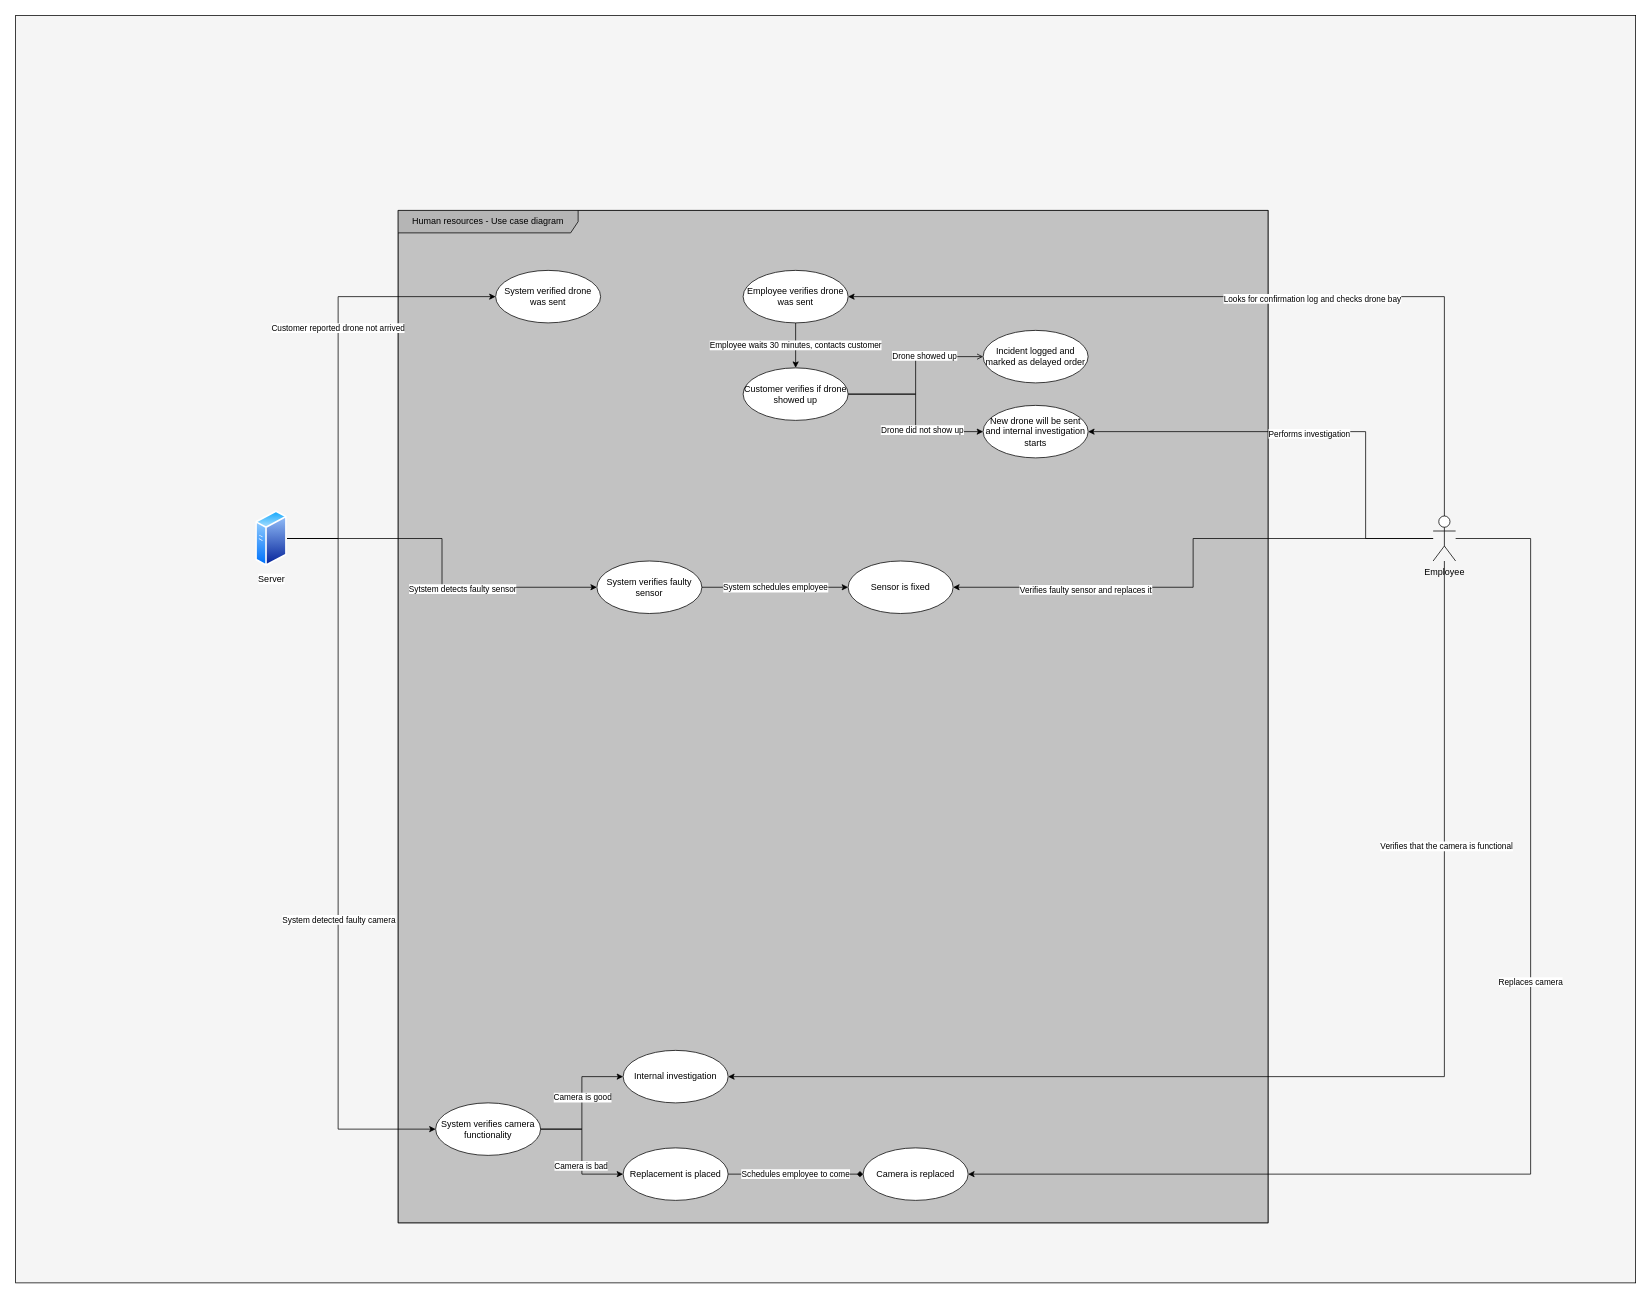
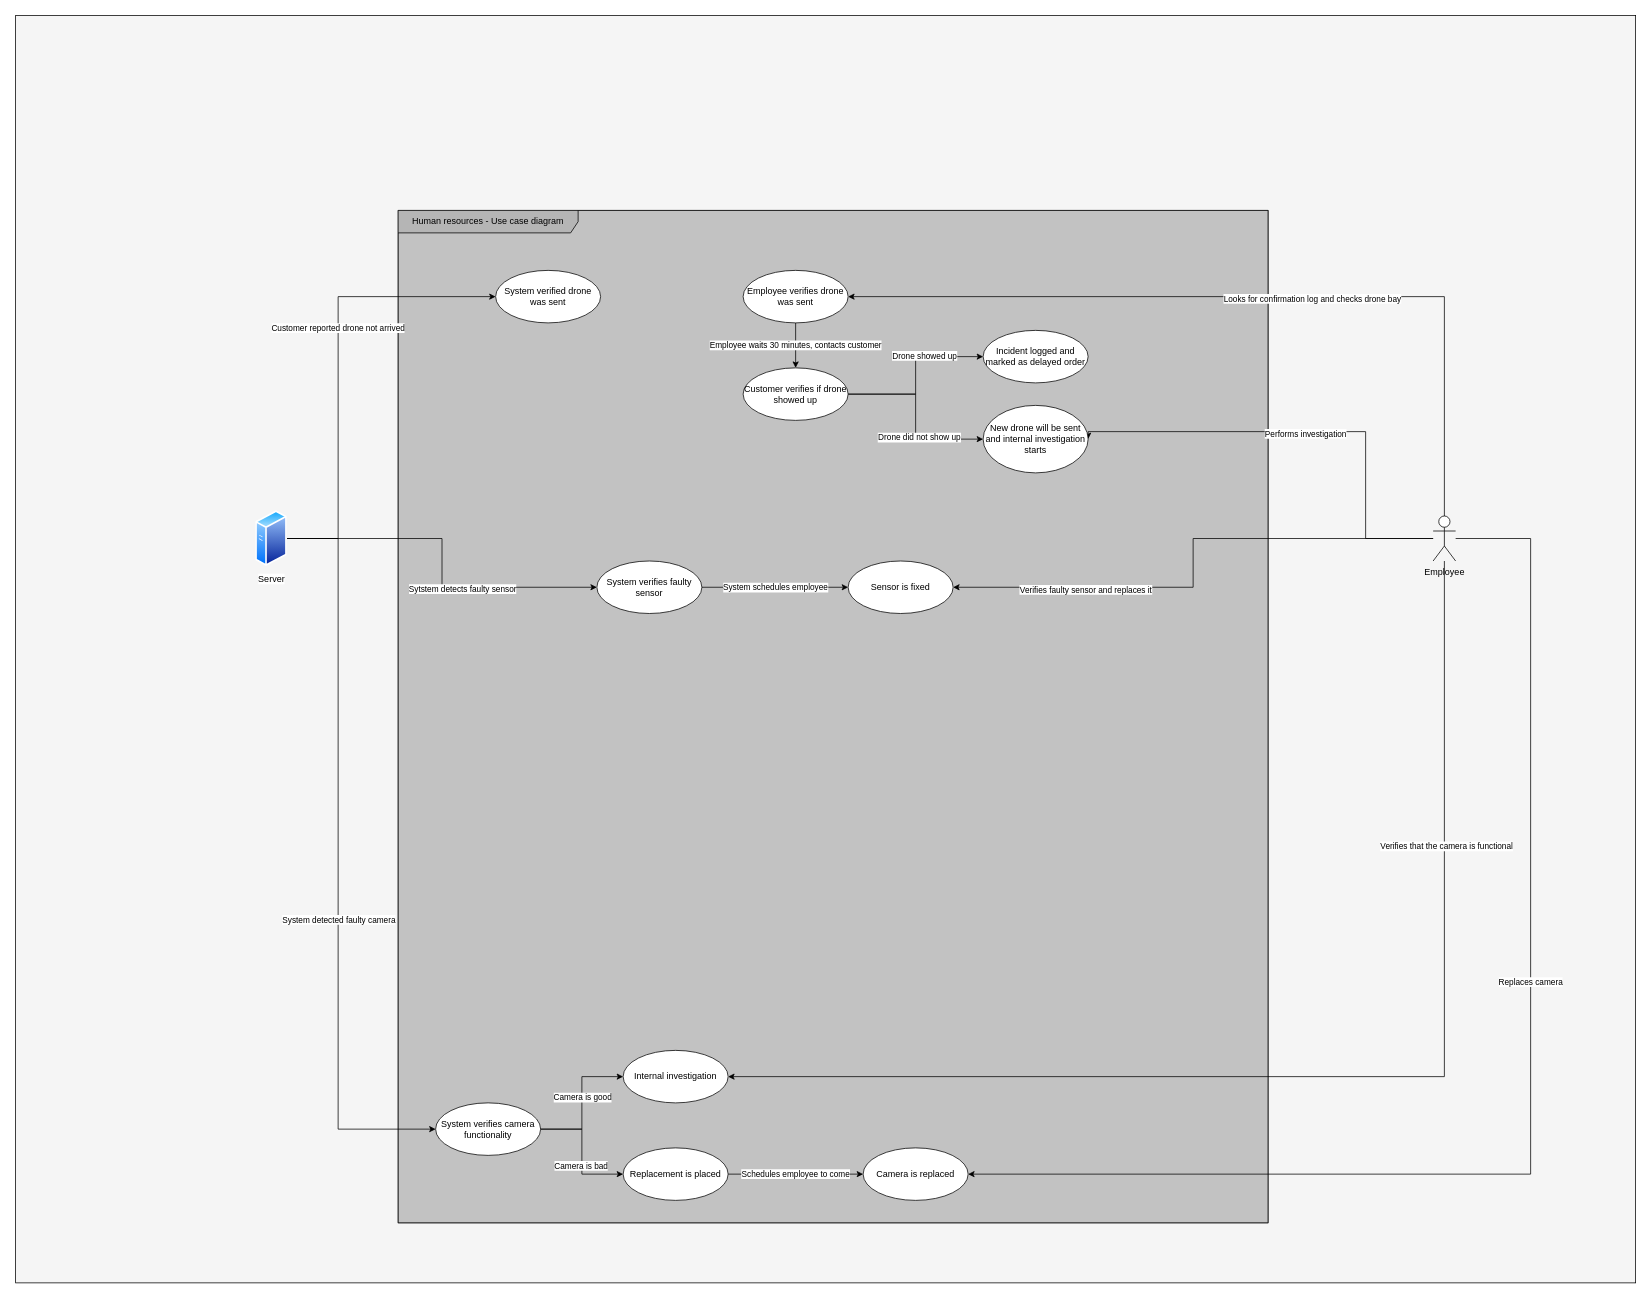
edge "Customer verifies if drone showed up" -> "Incident logged and marked as delayed order": arrowhead open -> classic
node "New drone will be sent and internal investigation starts": size 105x53 -> 105x68
edge "Replacement is placed" -> "Camera is replaced": arrowhead diamond -> classic
